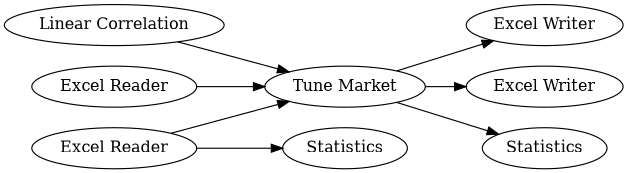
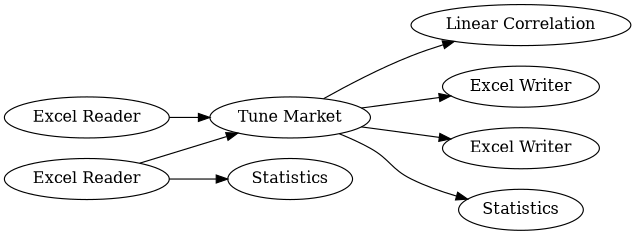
edge "Linear Correlation" -> "Tune Market": reversed
